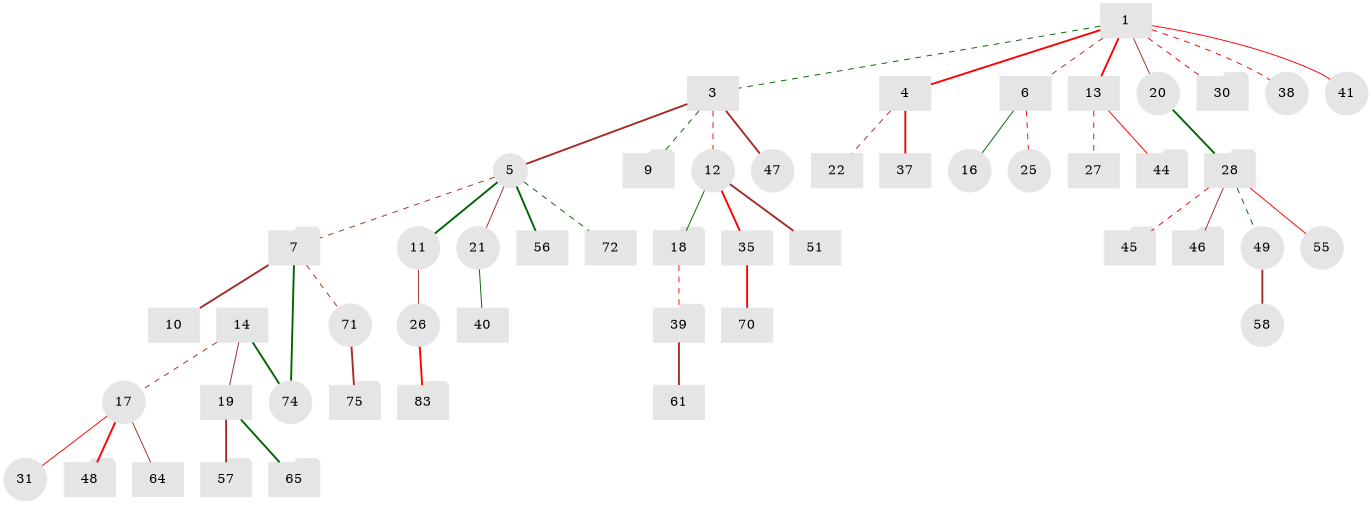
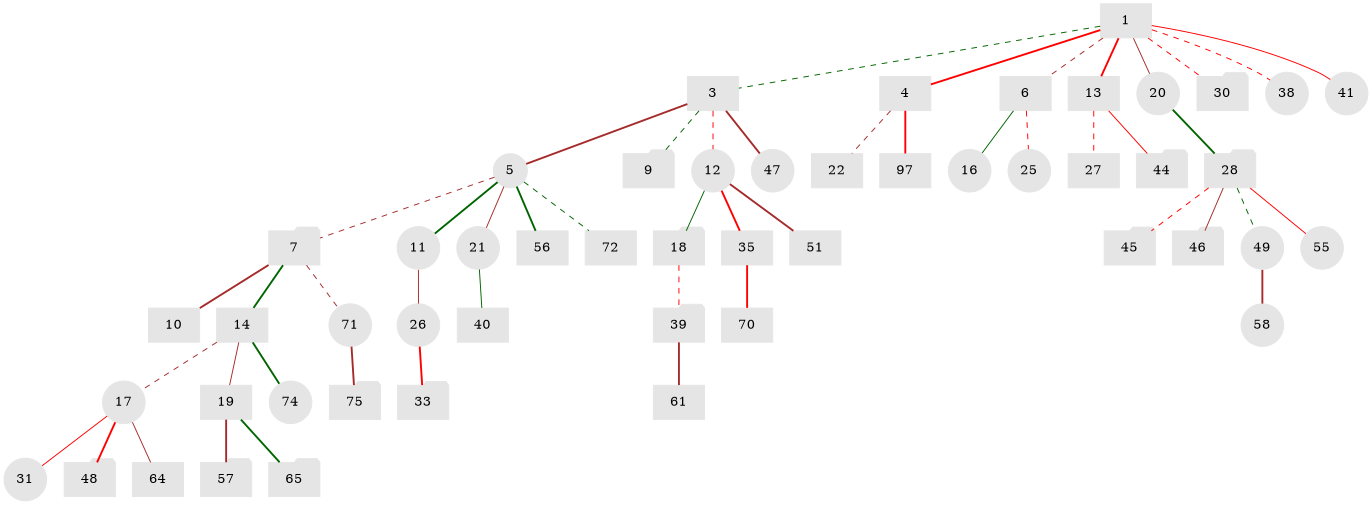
node "37": label "37" -> "97"
edge "7" -- "74": now "7" -- "14"
node "83": label "83" -> "33"
